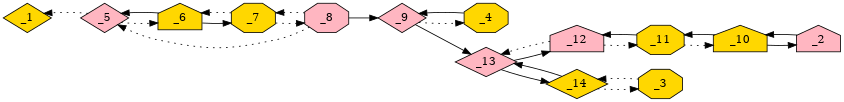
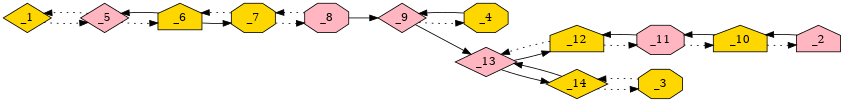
node "_12": fillcolor lightpink -> gold
node "_11": fillcolor gold -> lightpink
edge "_10" -> "_2": style solid -> dotted
edge "_8" -> "_5": now "_1" -> "_5"
